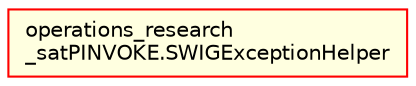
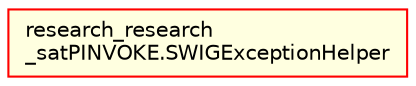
node "operations_research _satPINVOKE.SWIGExceptionHelper": label "operations_research _satPINVOKE.SWIGExceptionHelper" -> "research_research _satPINVOKE.SWIGExceptionHelper"
